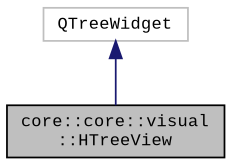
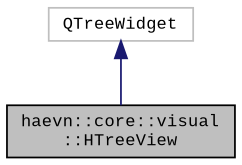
node "core::core::visual ::HTreeView": label "core::core::visual ::HTreeView" -> "haevn::core::visual ::HTreeView"
